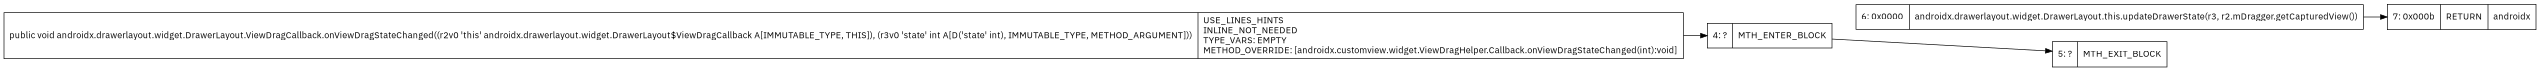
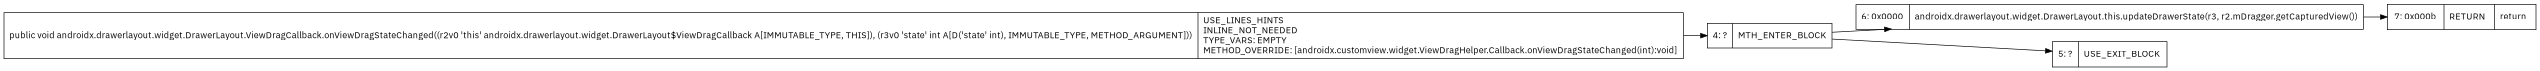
node "7: 0x000b": text "androidx" -> "return"
edge "4: ?" -> "6: 0x0000": added
node "5: ?": text "MTH_EXIT_BLOCK" -> "USE_EXIT_BLOCK"
